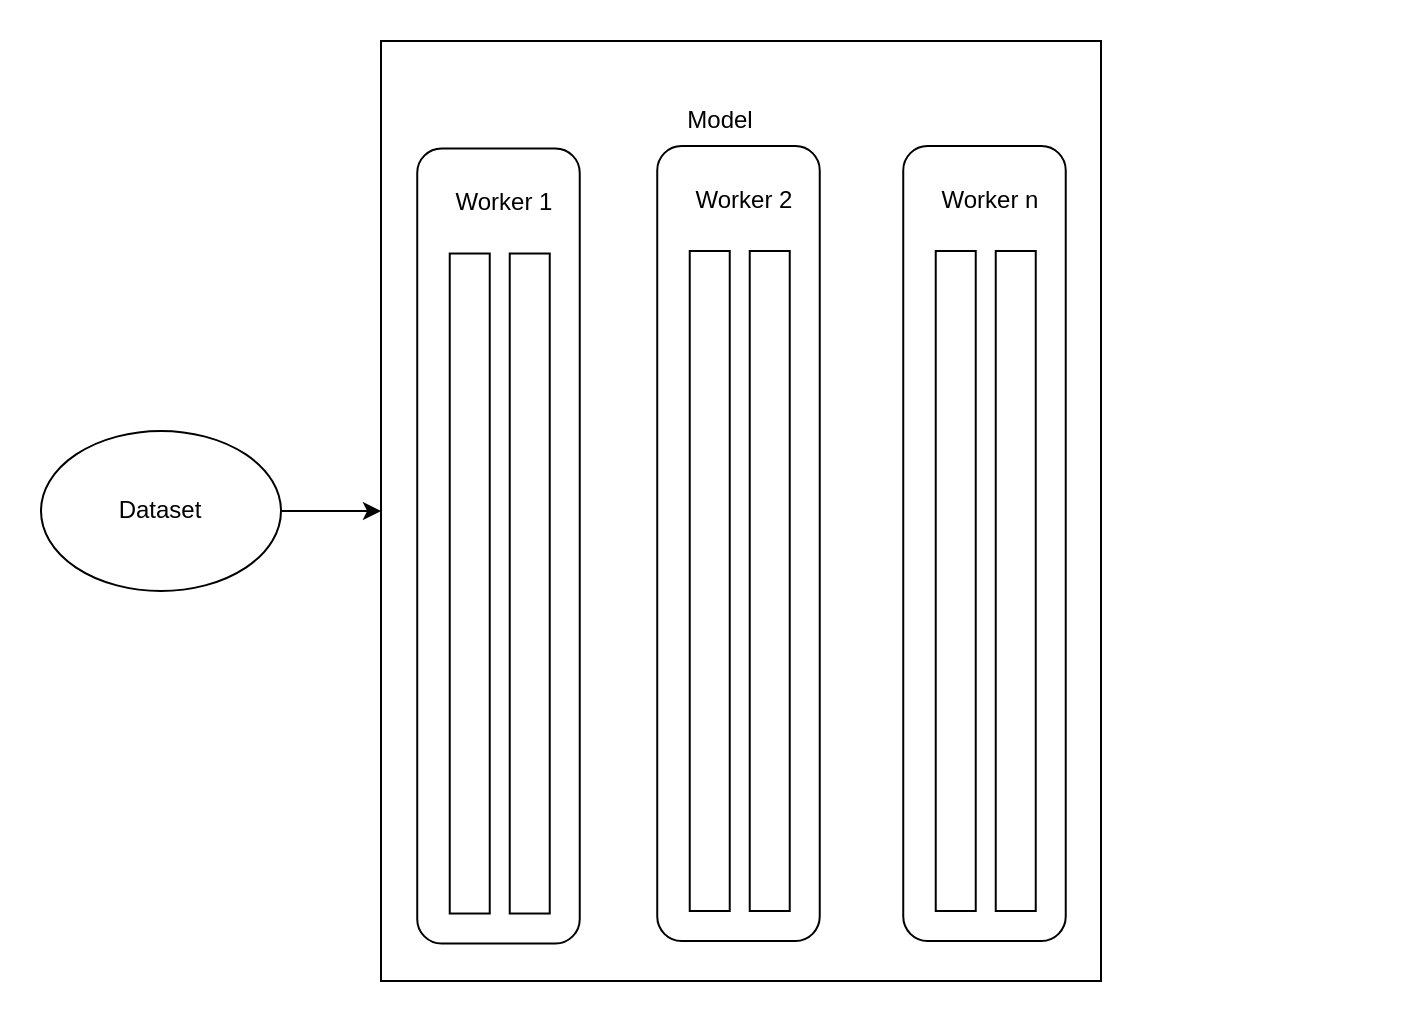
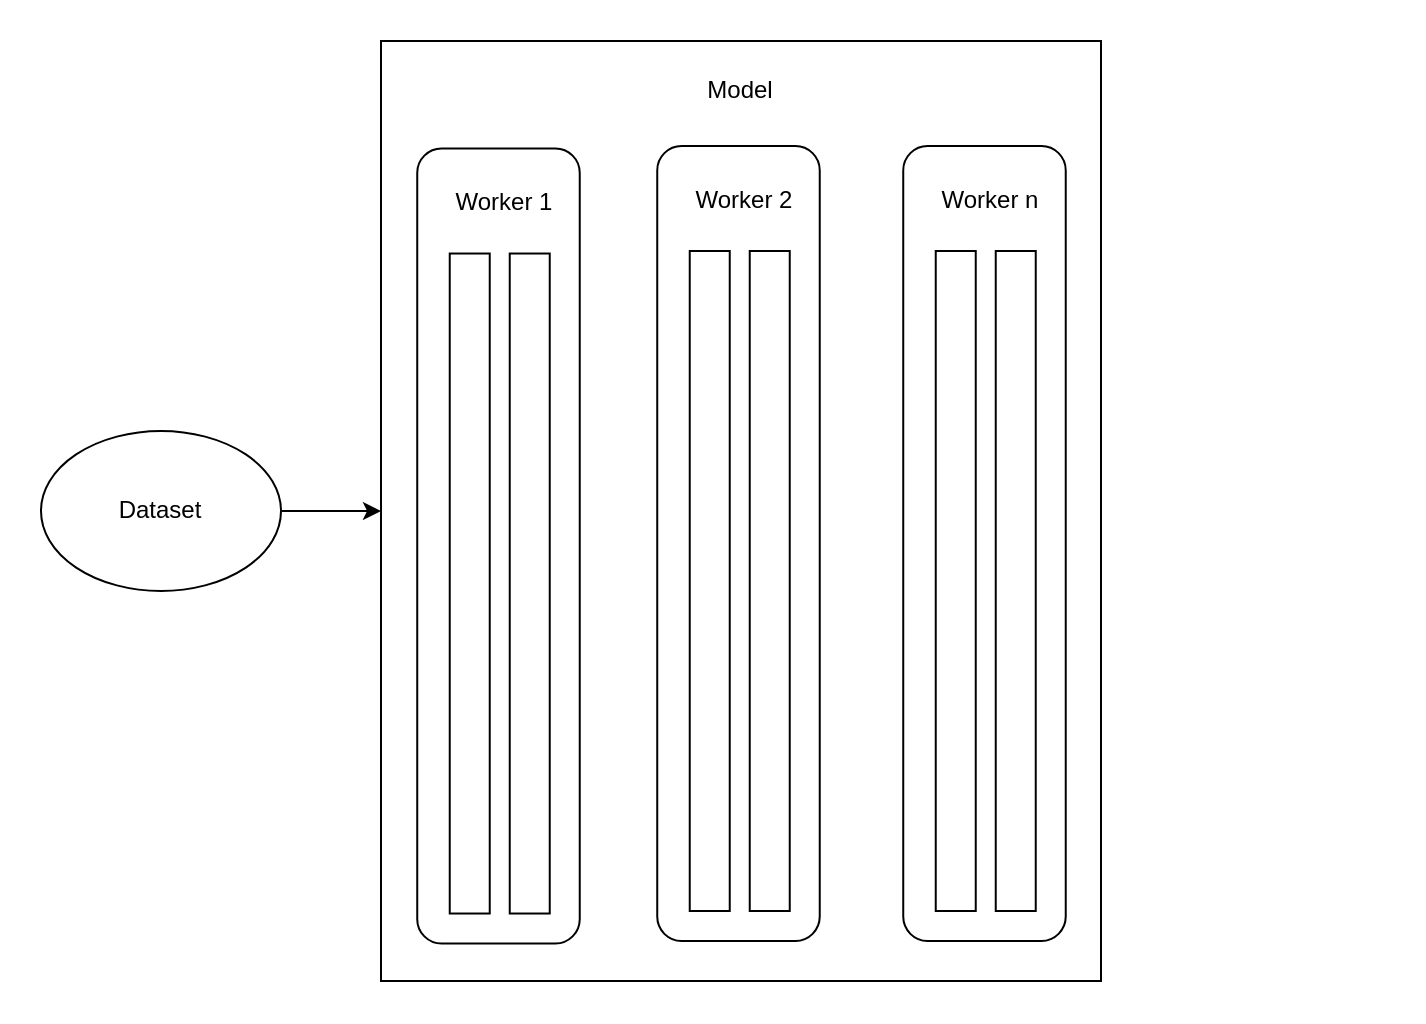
node "Model": moved (721, 121) -> (741, 91)
